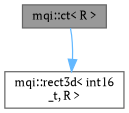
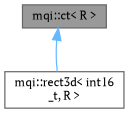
edge "mqi::ct< R >" -> "mqi::rect3d< int16 _t, R >": reversed
